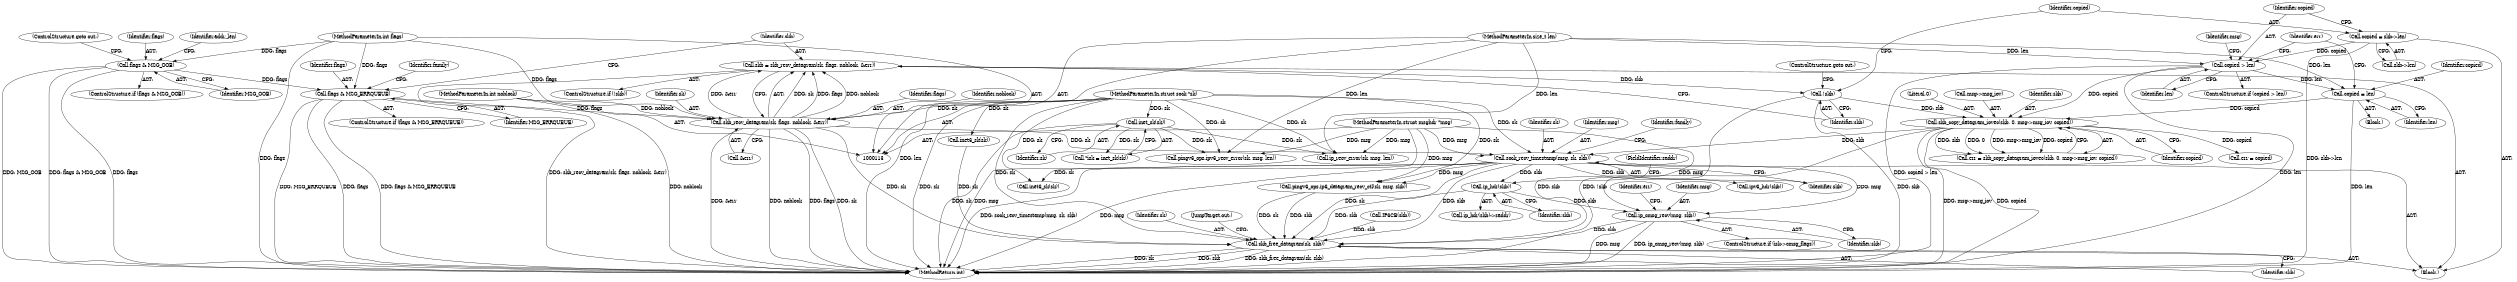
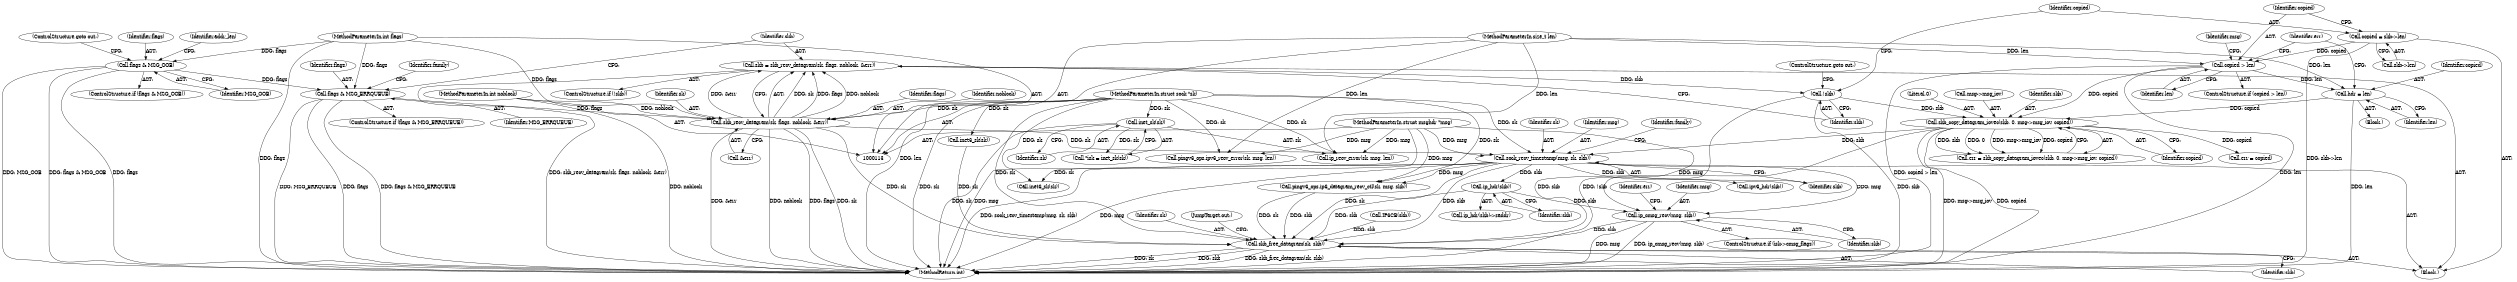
node "(Call,copied = len)": label "(Call,copied = len)" -> "(Call,hdr = len)"
edge "(Call,flags & MSG_ERRQUEUE)" -> "(Identifier,MSG_ERRQUEUE)": removed, label "CFG:"
edge "(Call,inet_sk(sk))" -> "(Call,pingv6_ops.ipv6_recv_error(sk, msg, len))": removed, label "DDG: sk"
edge "(Call,inet_sk(sk))" -> "(Call,ip_recv_error(sk, msg, len))": label "DDG: sk" -> "AST: sk"
node "(FieldIdentifier,saddr)": removed
